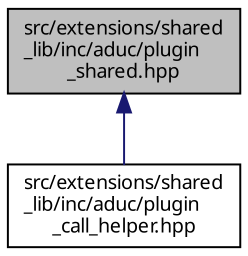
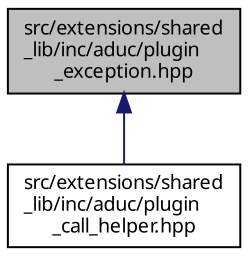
node "src/extensions/shared _lib/inc/aduc/plugin _shared.hpp": label "src/extensions/shared _lib/inc/aduc/plugin _shared.hpp" -> "src/extensions/shared _lib/inc/aduc/plugin _exception.hpp"
